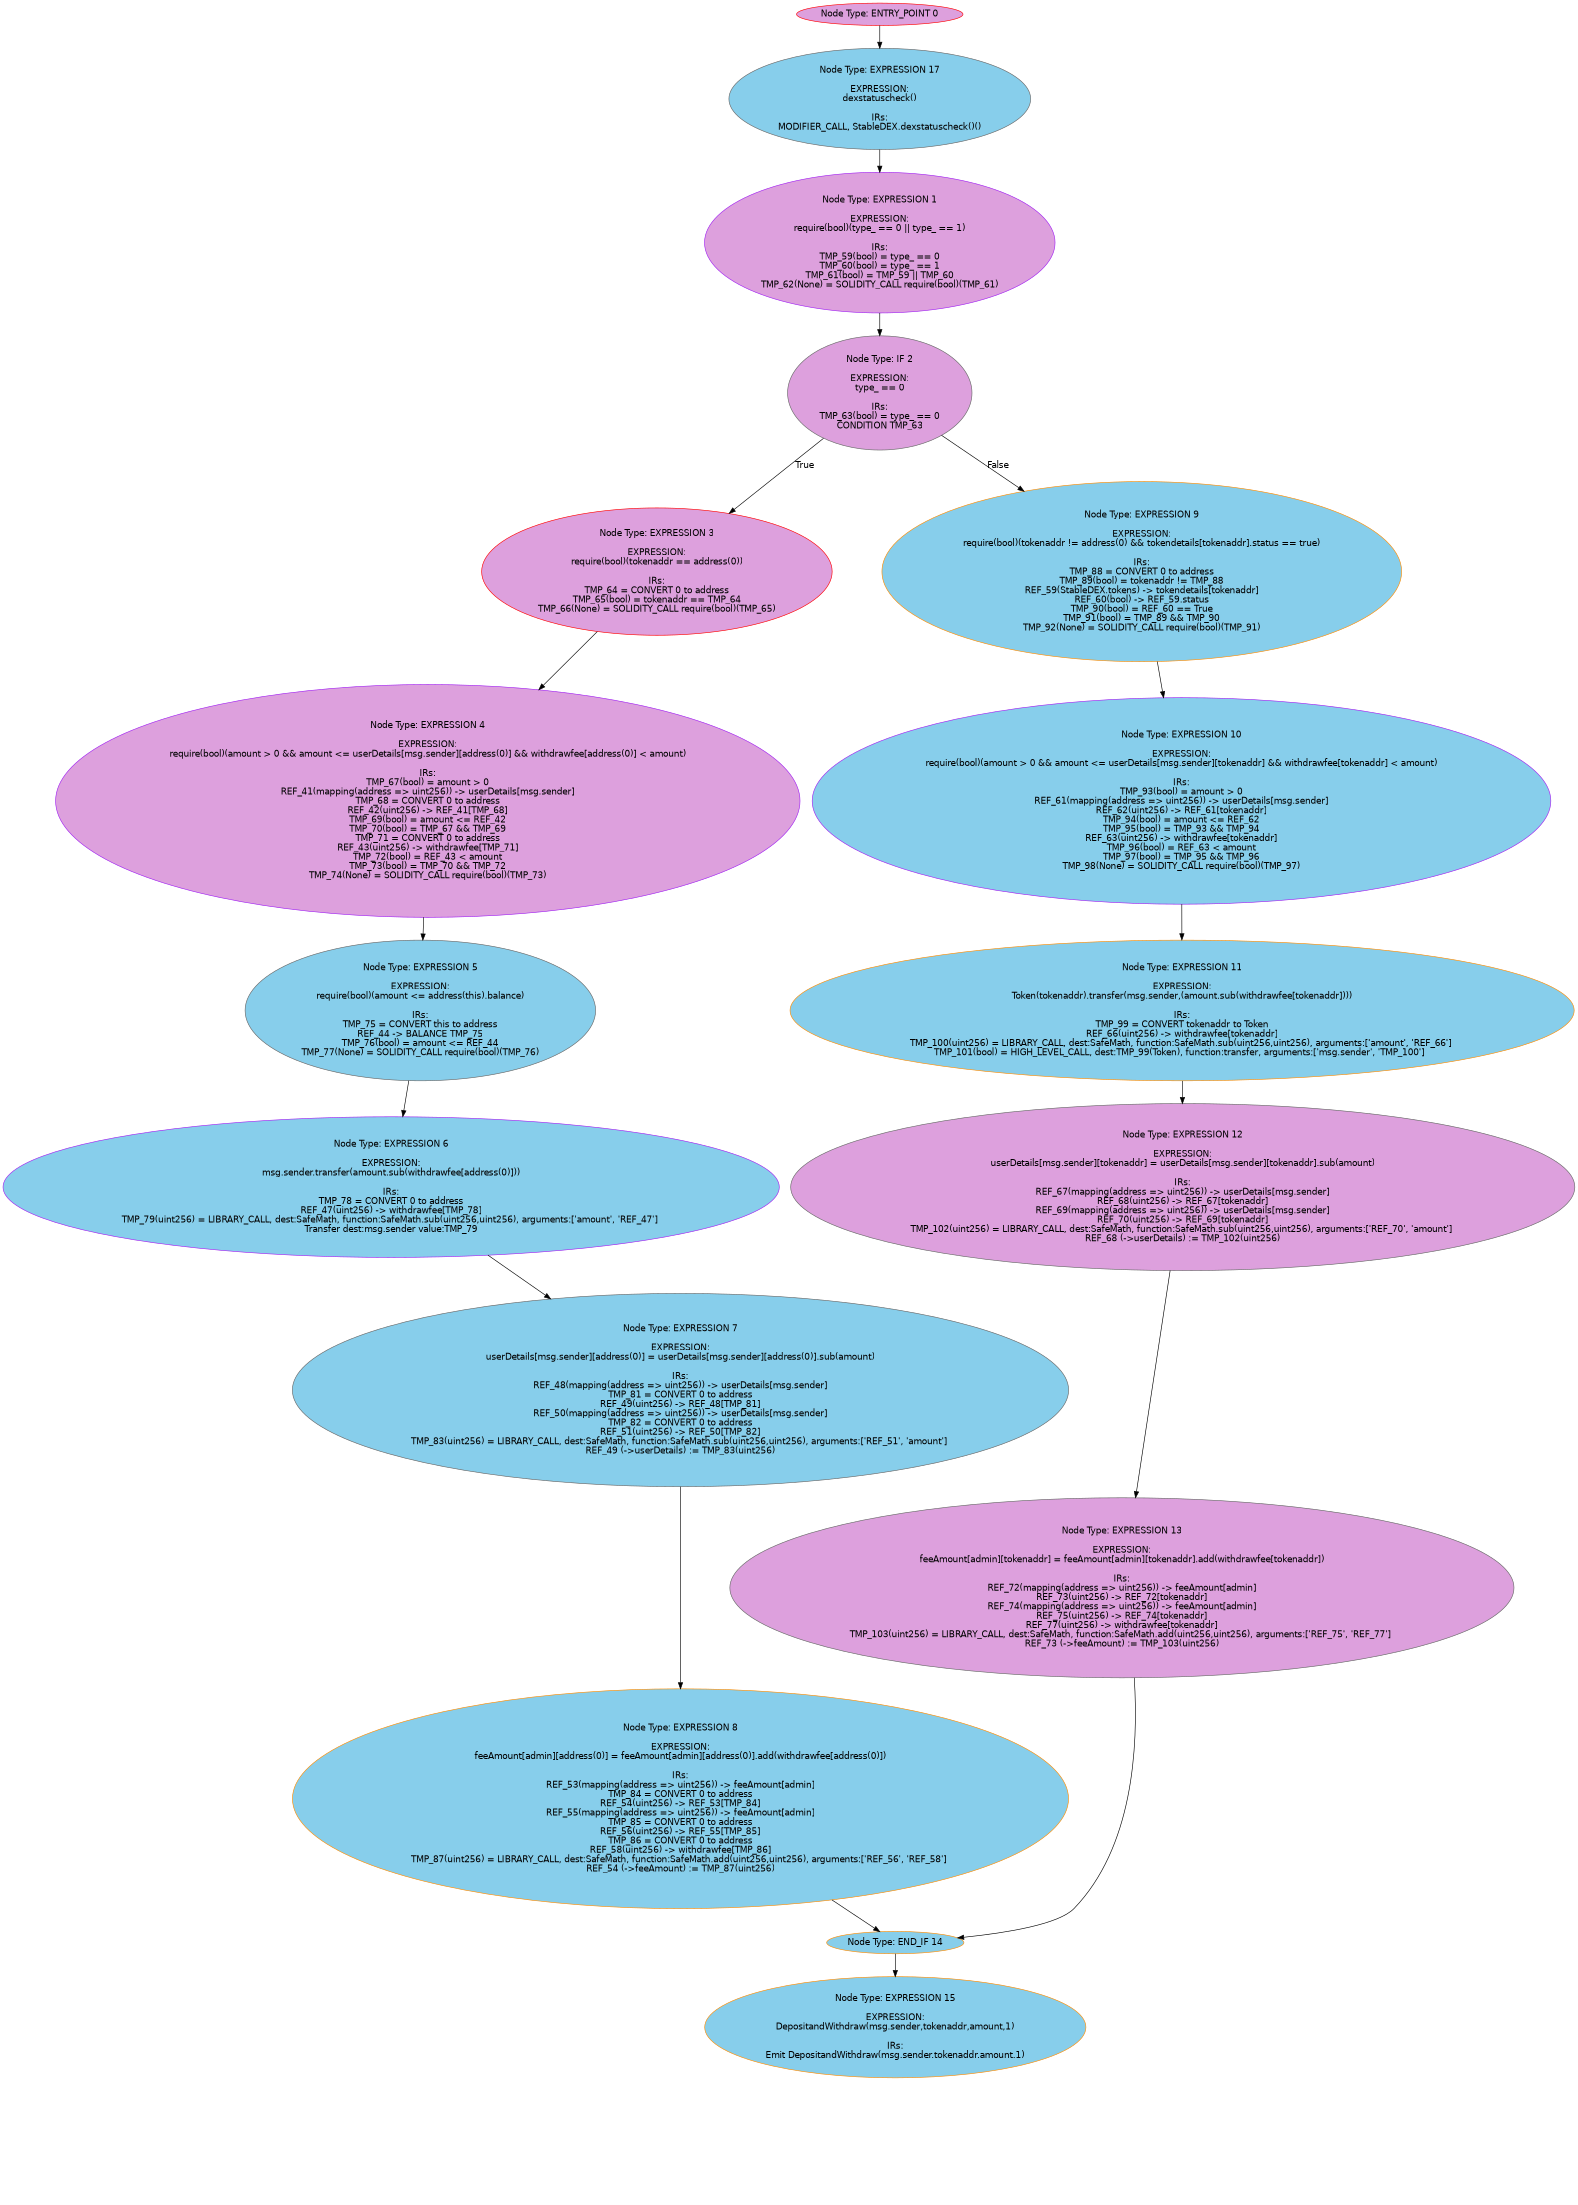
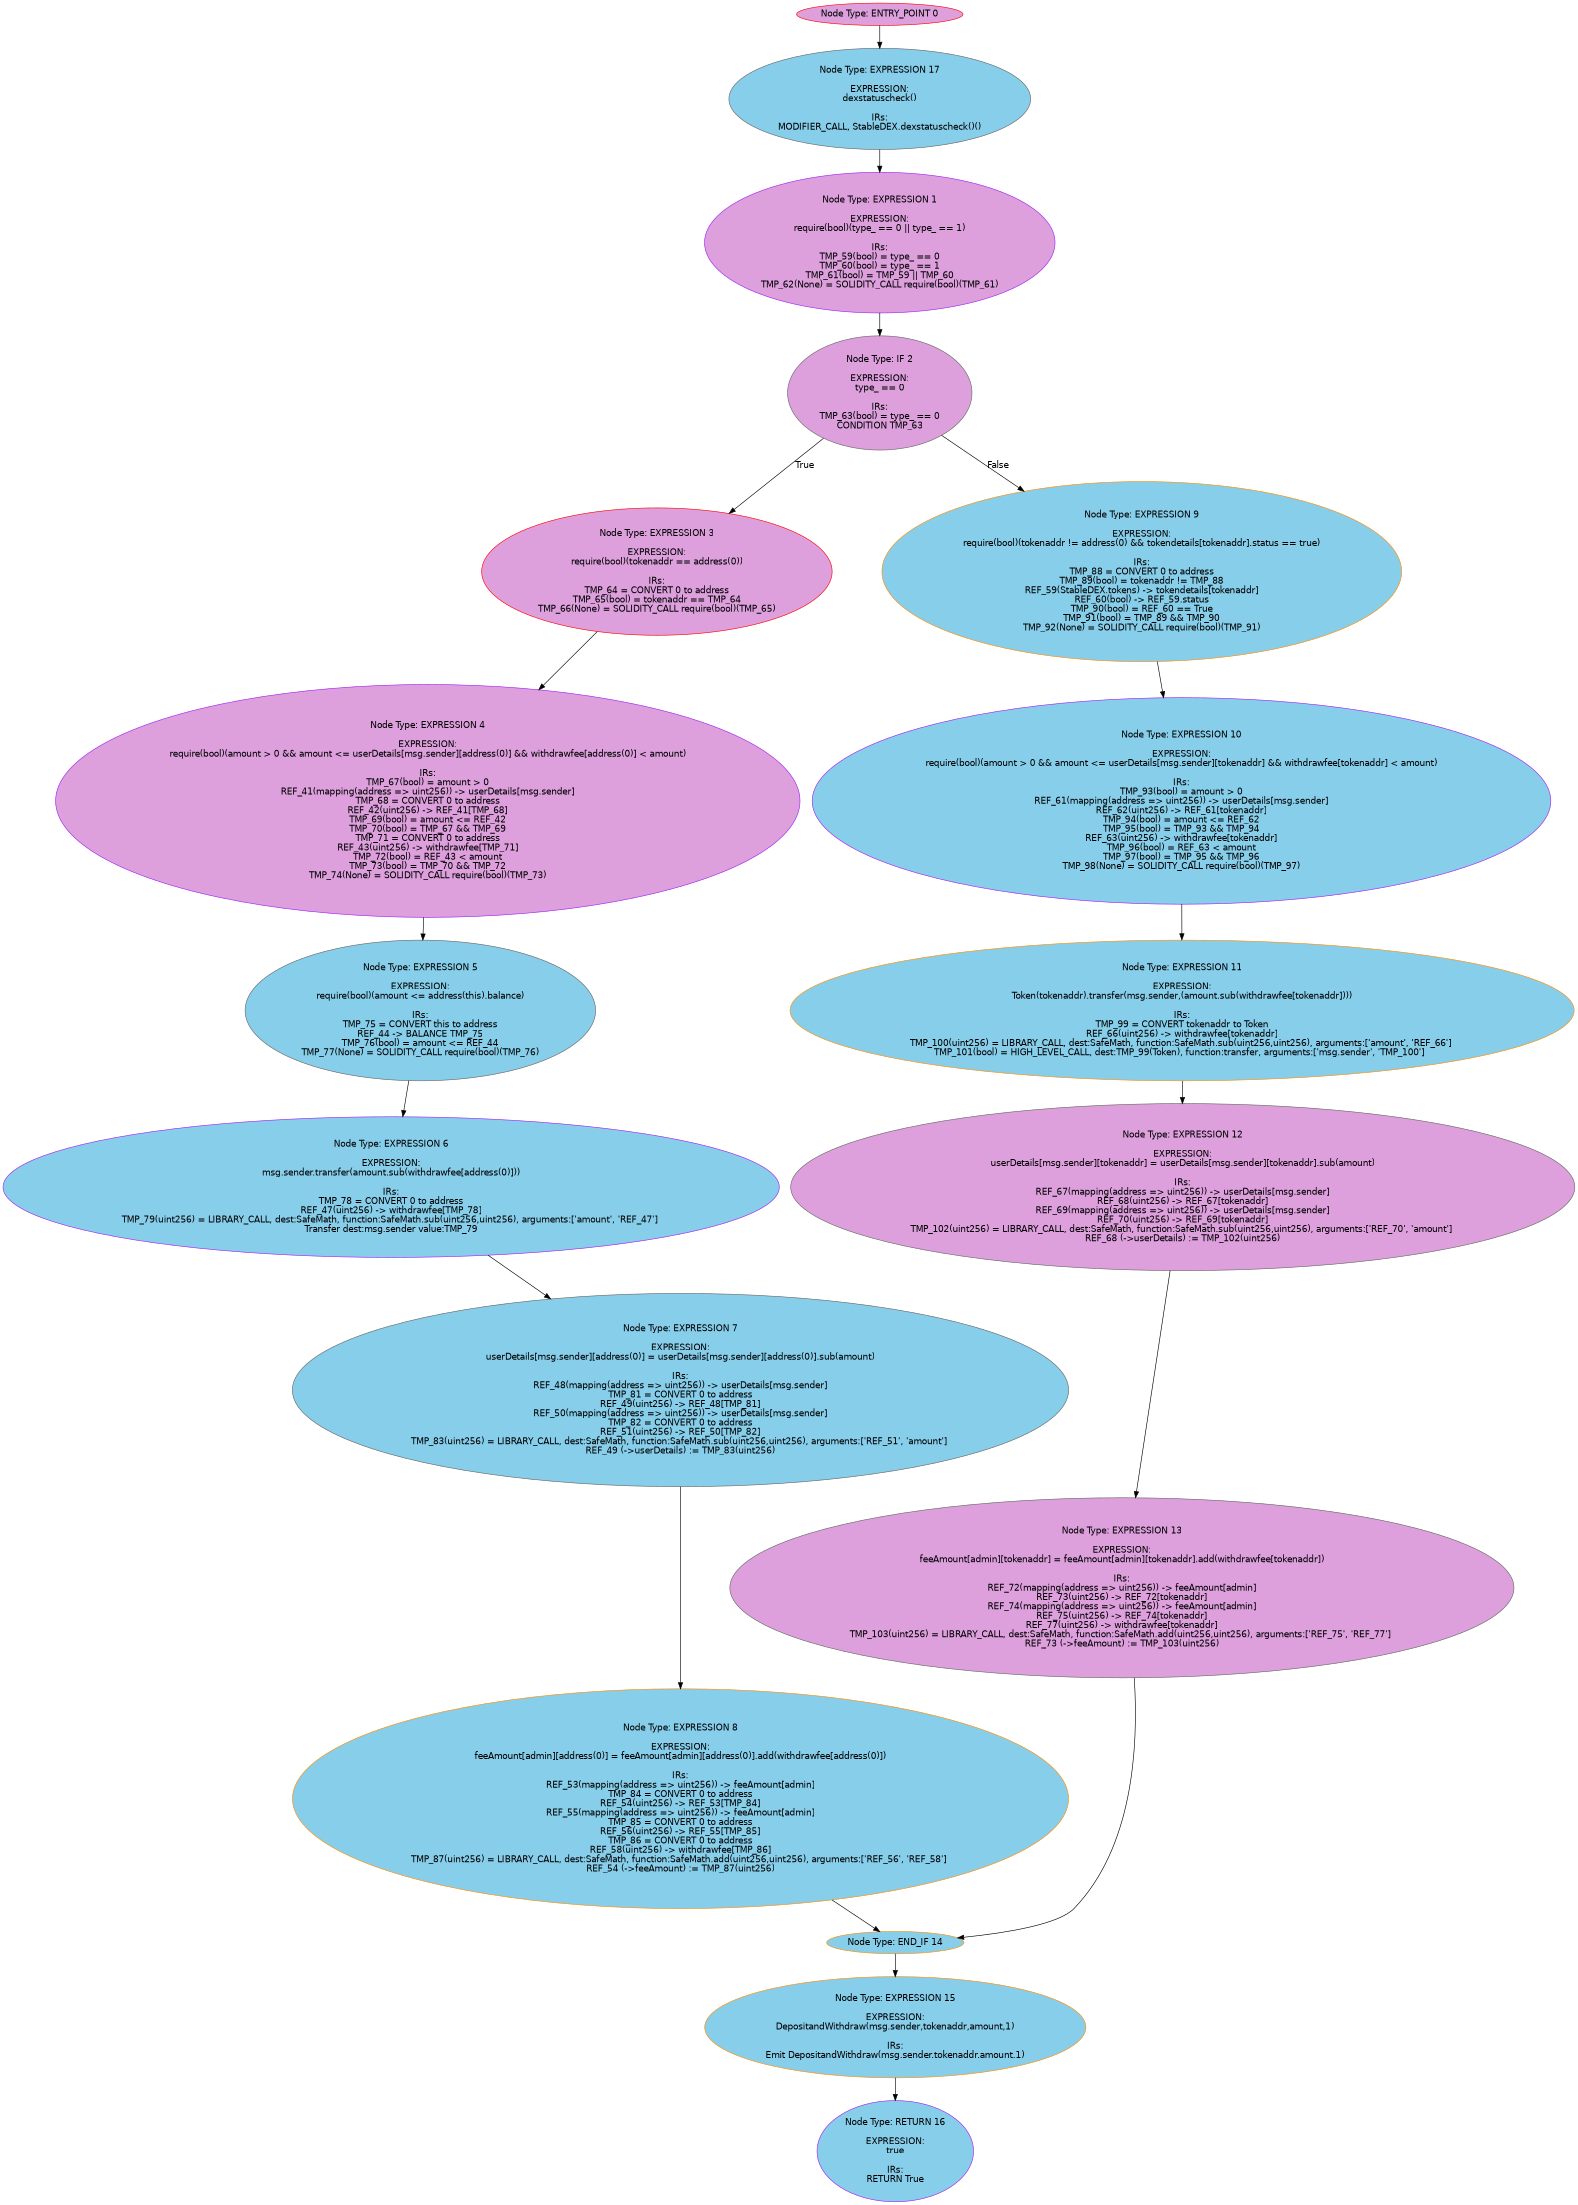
node "Node Type: RETURN 16 EXPRESSION: true IRs: RETURN True": added
